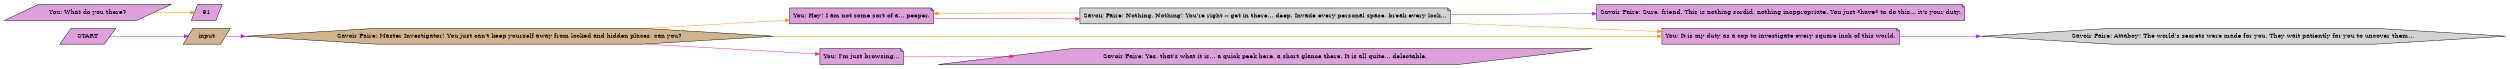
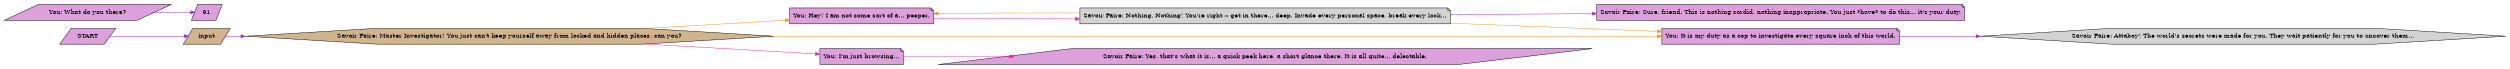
edge "You: What do you there?" -> "91": color darkorange -> purple
